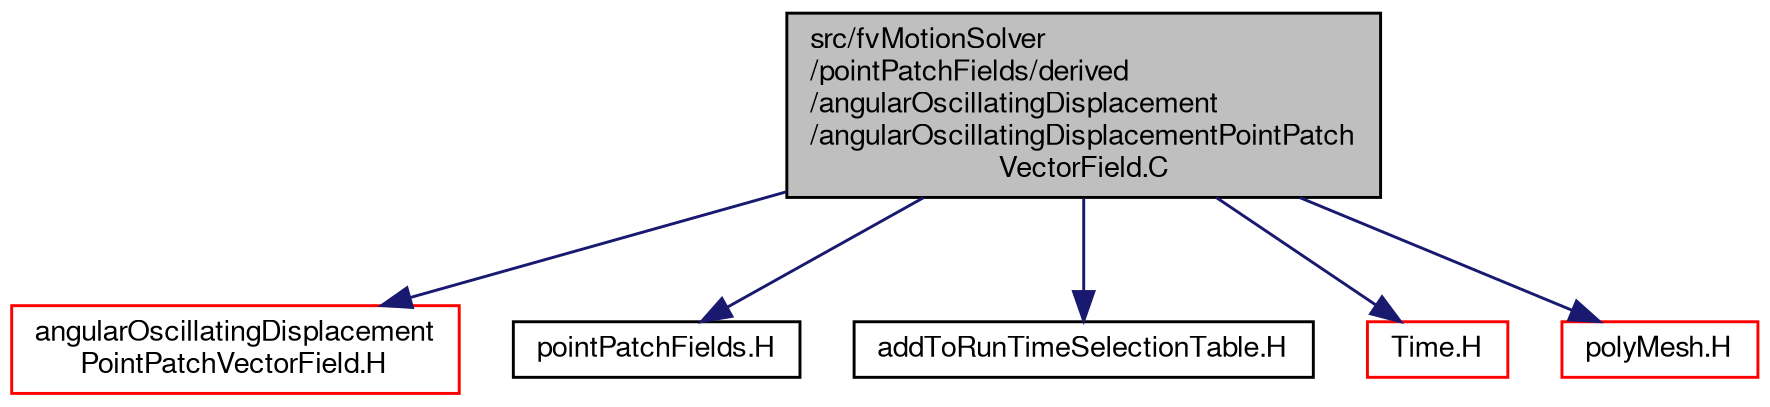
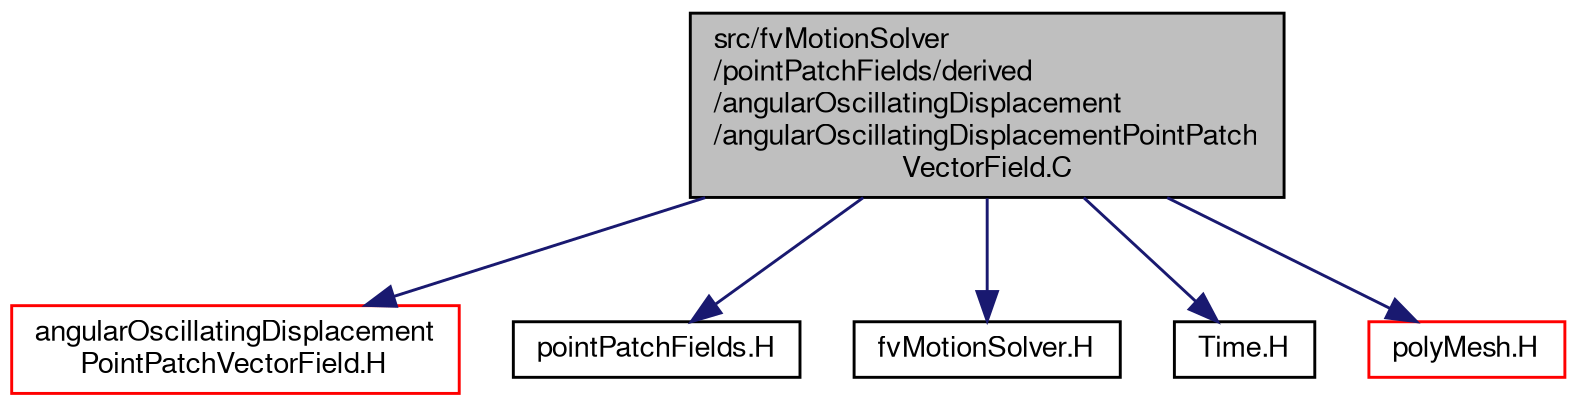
node "addToRunTimeSelectionTable.H": label "addToRunTimeSelectionTable.H" -> "fvMotionSolver.H"
node "Time.H": color red -> black
